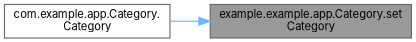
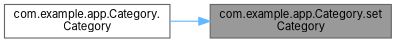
node "example.example.app.Category.set Category": label "example.example.app.Category.set Category" -> "com.example.app.Category.set Category"
